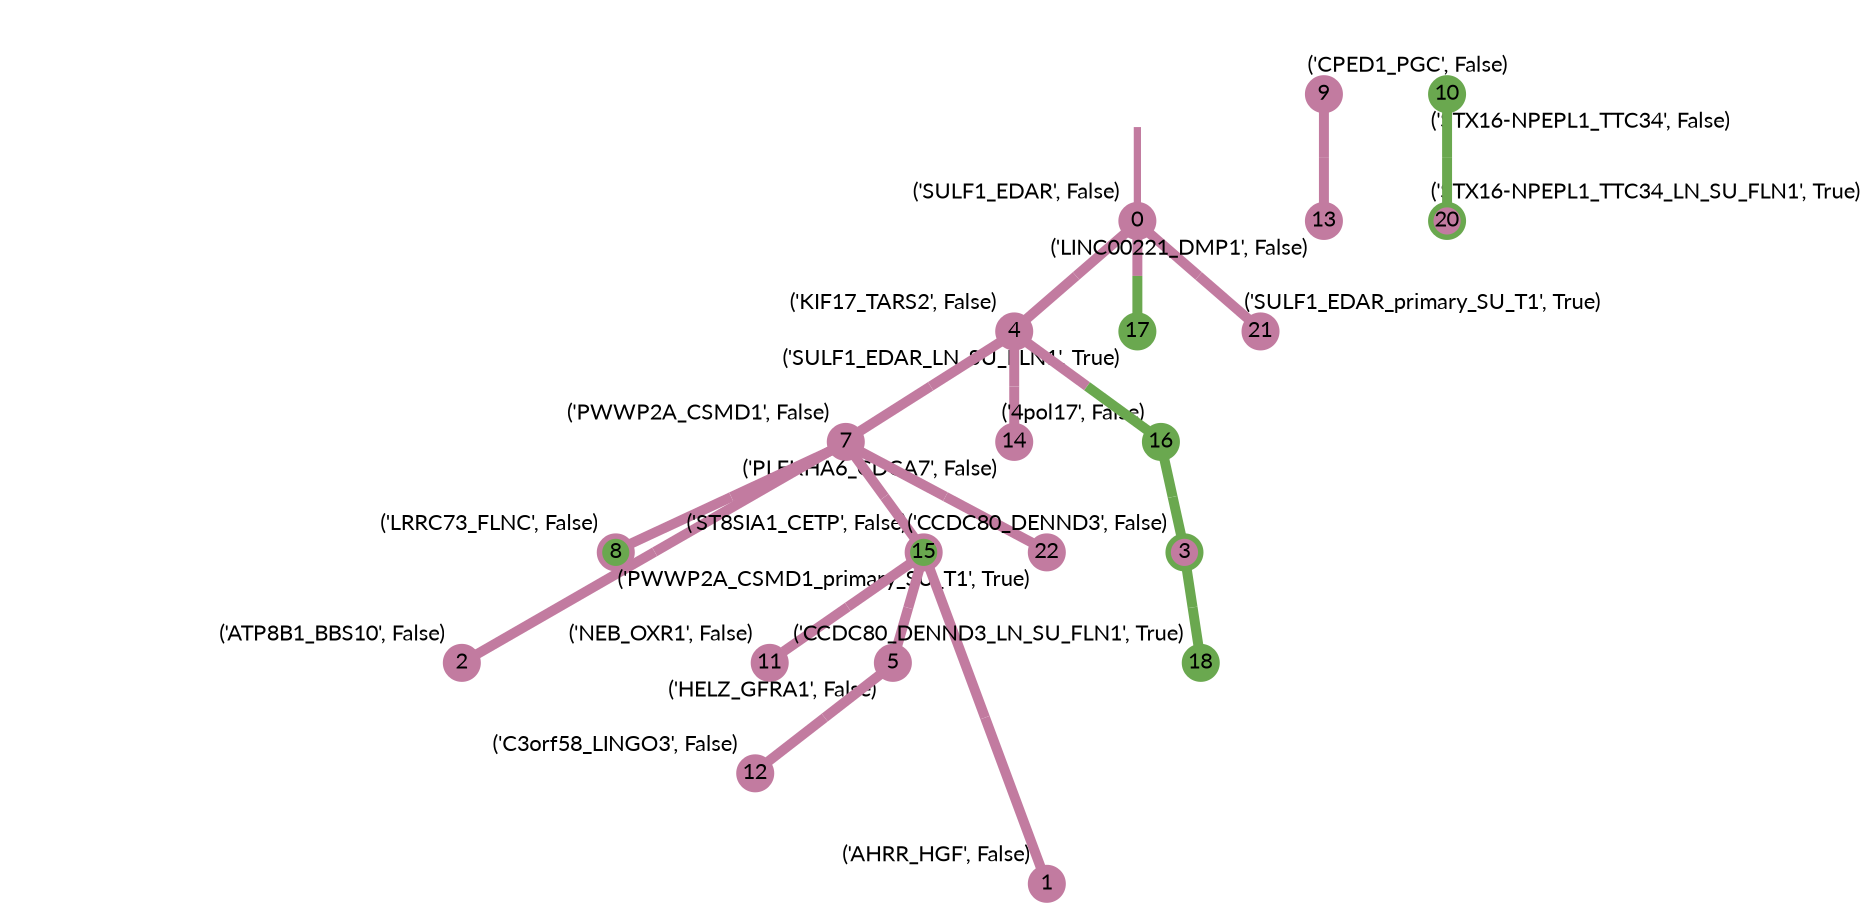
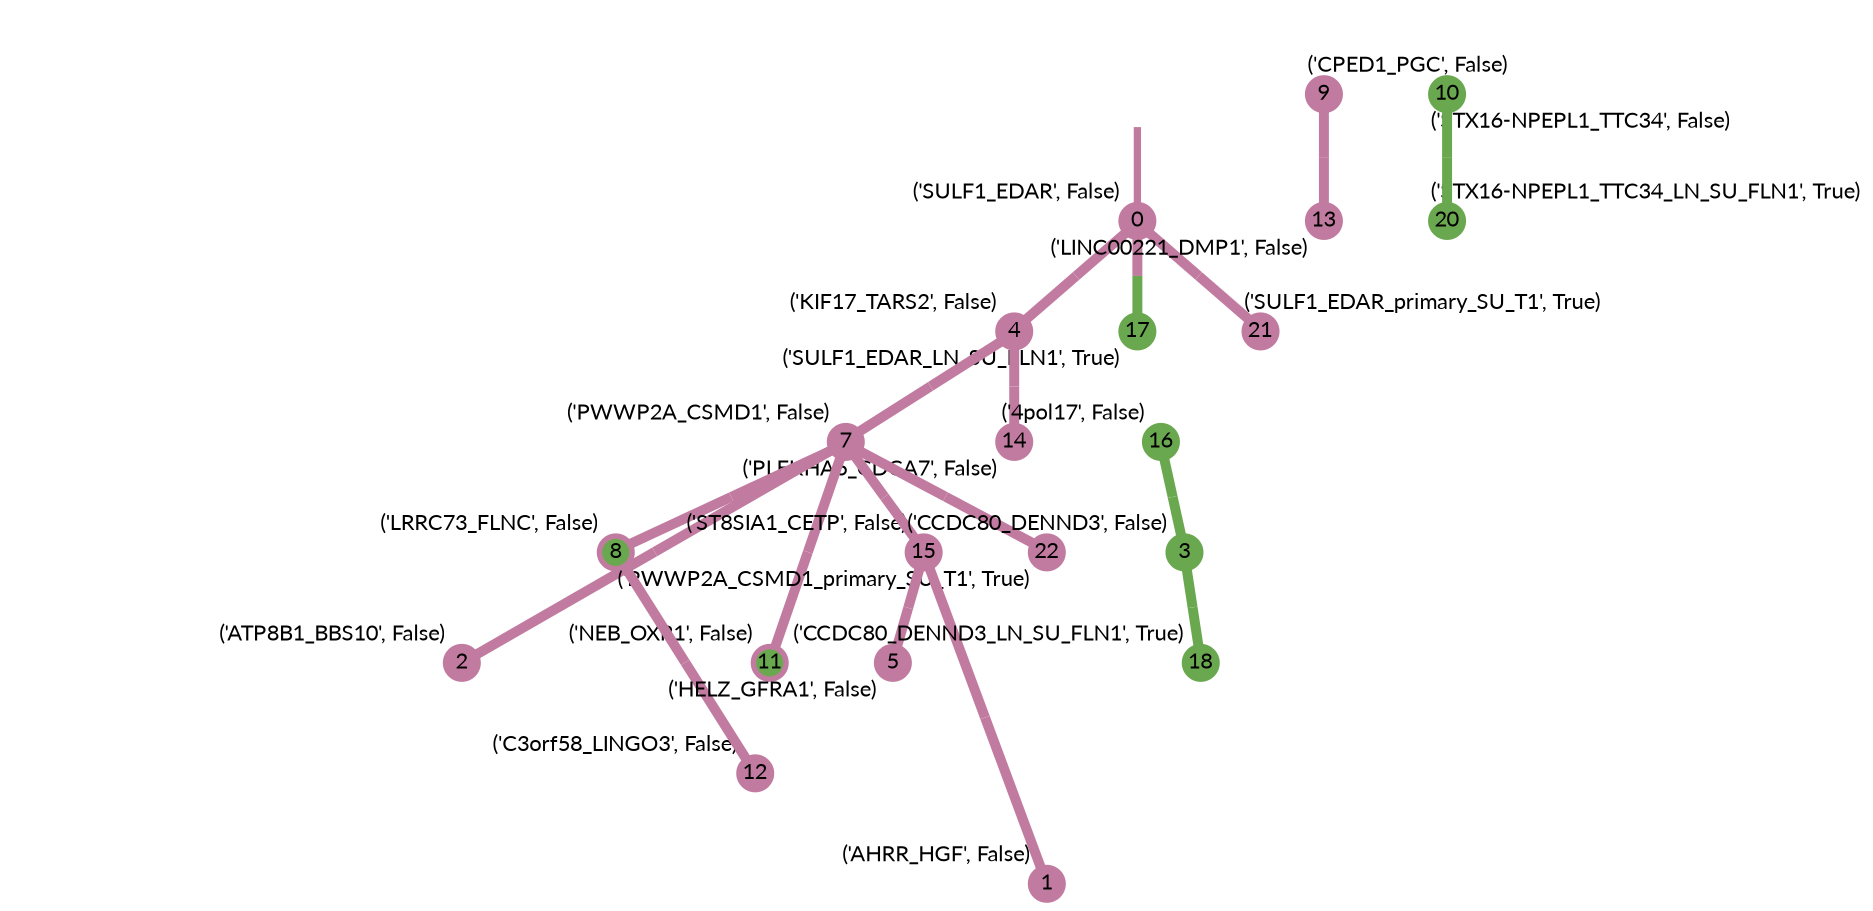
node "20 ('STX16-NPEPL1_TTC34_LN_SU_FLN1', True)": fillcolor #c27ba0ff -> #6aa84fff
edge "4 ('KIF17_TARS2', False)" -> "16 ('4pol17', False)": removed
node "15 ('ST8SIA1_CETP', False)": fillcolor #6aa84fff -> #c27ba0ff
node "3 ('CCDC80_DENND3', False)": fillcolor #c27ba0ff -> #6aa84fff
edge "15 ('ST8SIA1_CETP', False)" -> "11 ('NEB_OXR1', False)": now "7 ('PWWP2A_CSMD1', False)" -> "11 ('NEB_OXR1', False)"
node "11 ('NEB_OXR1', False)": fillcolor #c27ba0ff -> #6aa84fff
edge "5 ('HELZ_GFRA1', False)" -> "12 ('C3orf58_LINGO3', False)": now "8 ('LRRC73_FLNC', False)" -> "12 ('C3orf58_LINGO3', False)"
